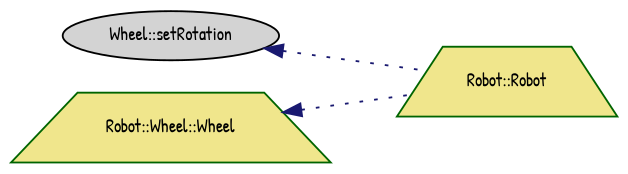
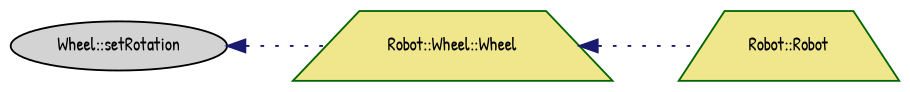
edge "Robot::Robot" -> "Wheel::setRotation": now "Robot::Wheel::Wheel" -> "Wheel::setRotation"
